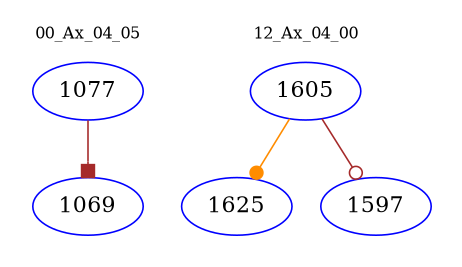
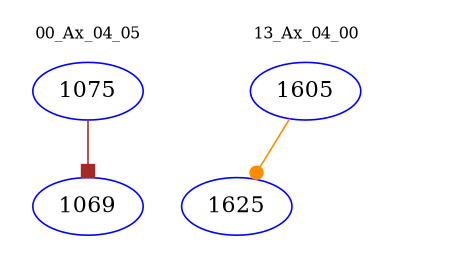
cluster "12_Ax_04_00": label "12_Ax_04_00" -> "13_Ax_04_00"
node "1077": label "1077" -> "1075"
node "1597": removed
